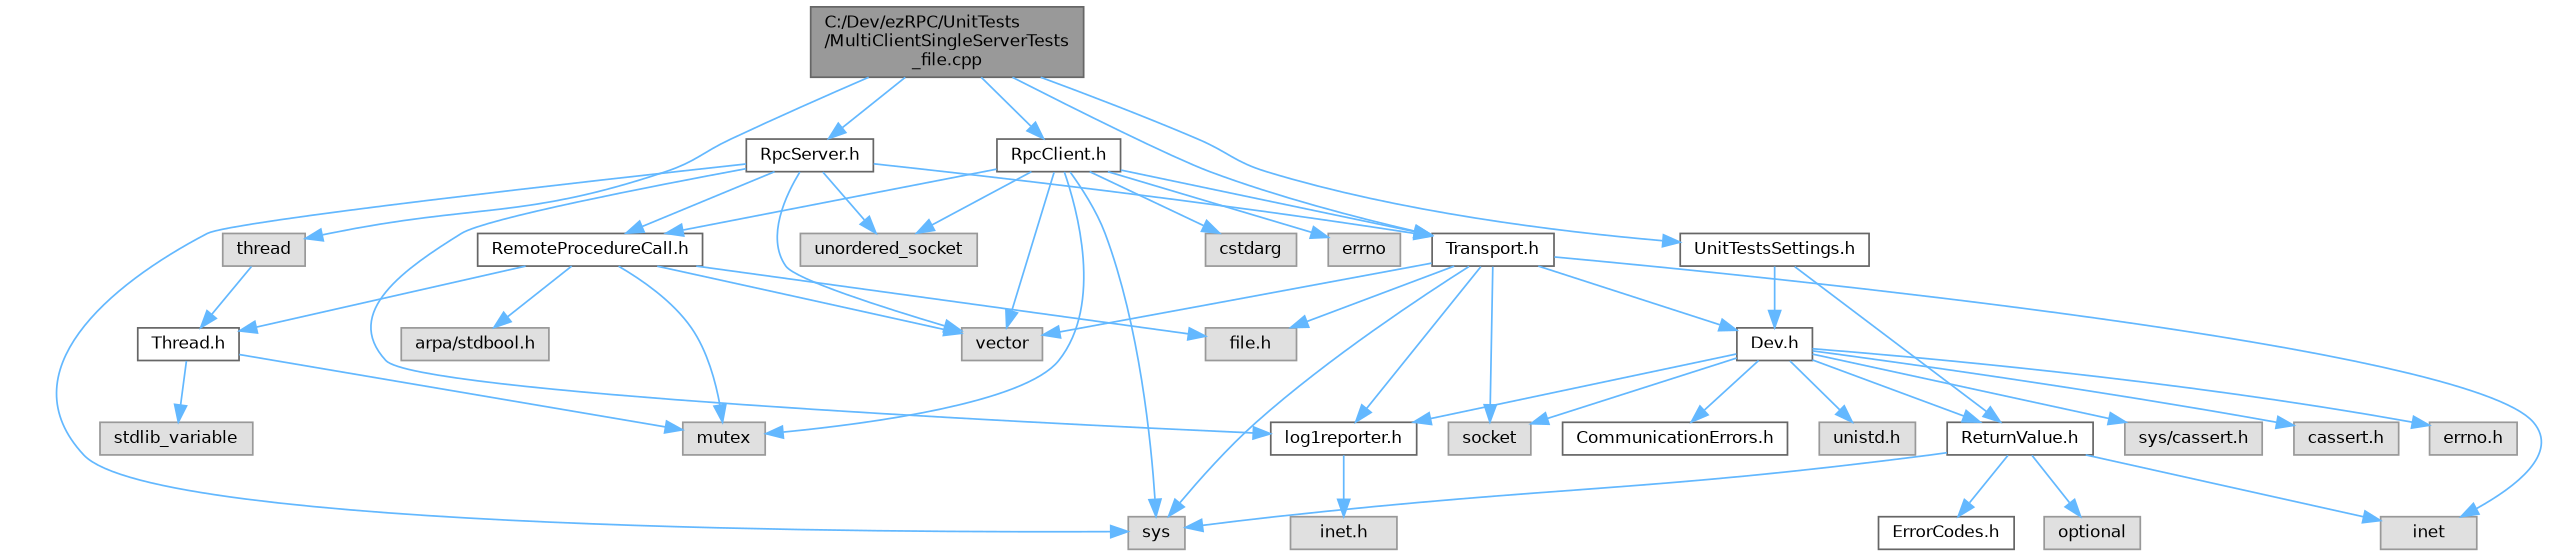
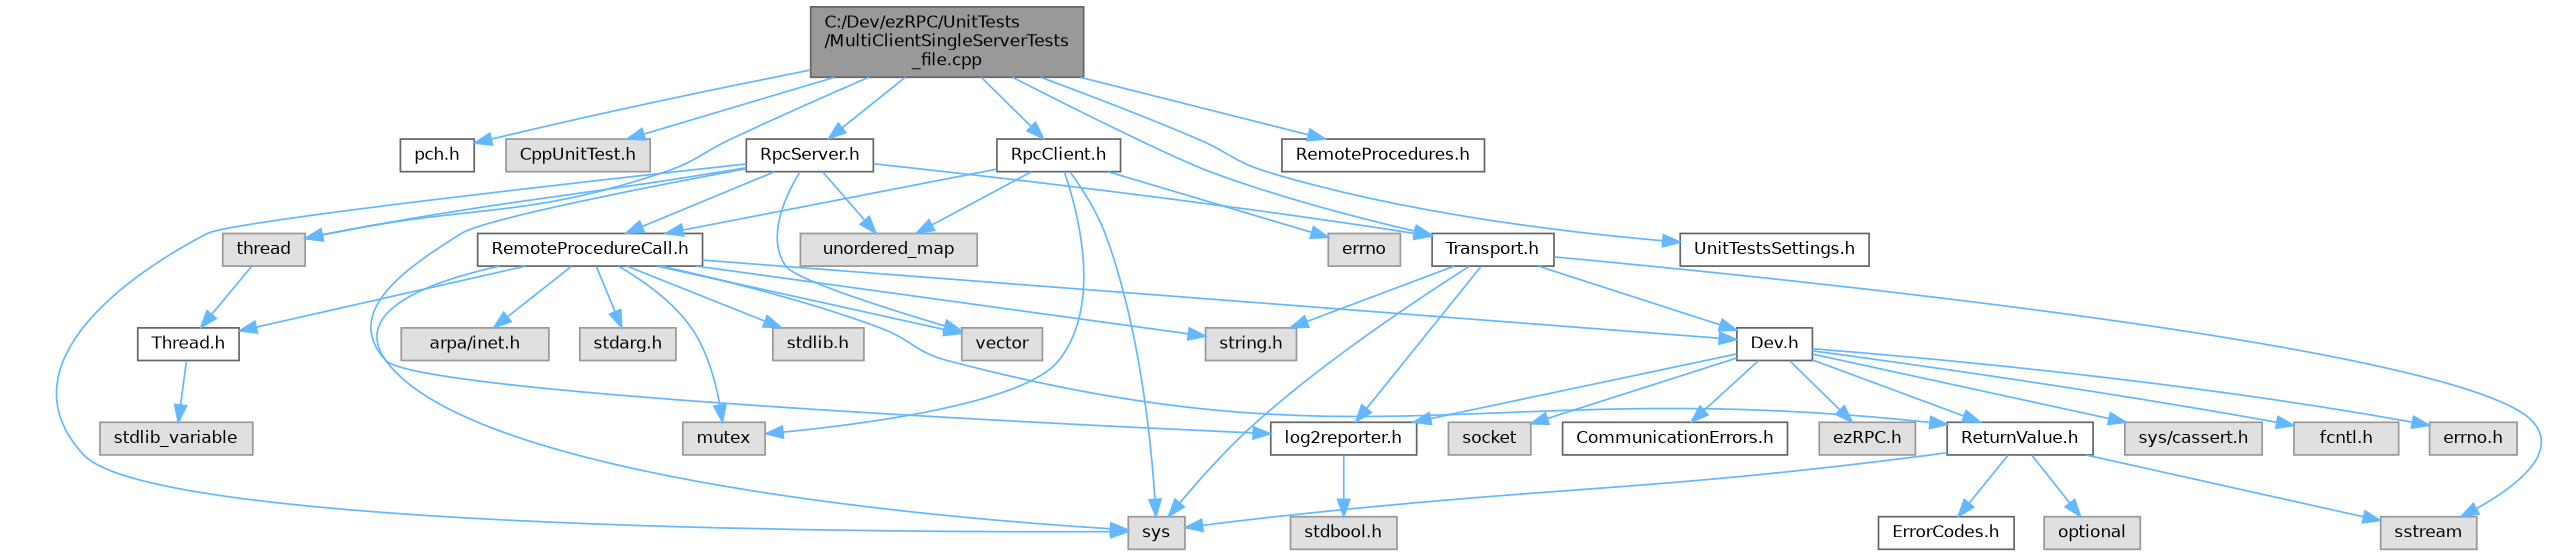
node "pch.h": added
node "CppUnitTest.h": added
node "RemoteProcedures.h": added
edge "RpcClient.h" -> "Transport.h": removed
edge "RpcServer.h" -> "thread": added
edge "RpcClient.h" -> "vector": removed
node "unordered_socket": label "unordered_socket" -> "unordered_map"
node "cstdarg": removed
edge "UnitTestsSettings.h" -> "Dev.h": now "RemoteProcedureCall.h" -> "Dev.h"
edge "Transport.h" -> "vector": removed
edge "Transport.h" -> "socket": removed
edge "UnitTestsSettings.h" -> "ReturnValue.h": now "RemoteProcedureCall.h" -> "ReturnValue.h"
node "arpa/stdbool.h": label "arpa/stdbool.h" -> "arpa/inet.h"
node "stdarg.h": added
node "stdlib.h": added
node "file.h": label "file.h" -> "string.h"
edge "Thread.h" -> "mutex": removed
node "log1reporter.h": label "log1reporter.h" -> "log2reporter.h"
node "unistd.h": label "unistd.h" -> "ezRPC.h"
node "cassert.h": label "cassert.h" -> "fcntl.h"
edge "RemoteProcedureCall.h" -> "sys": added
node "inet.h": label "inet.h" -> "stdbool.h"
node "inet": label "inet" -> "sstream"
